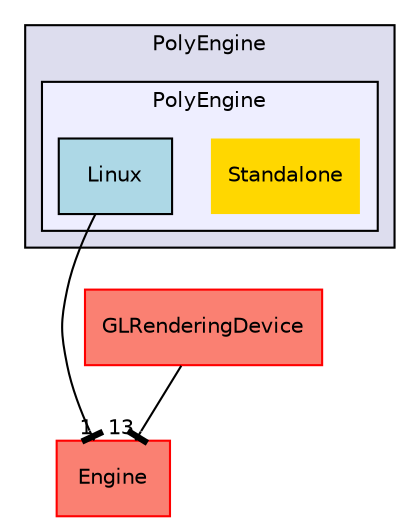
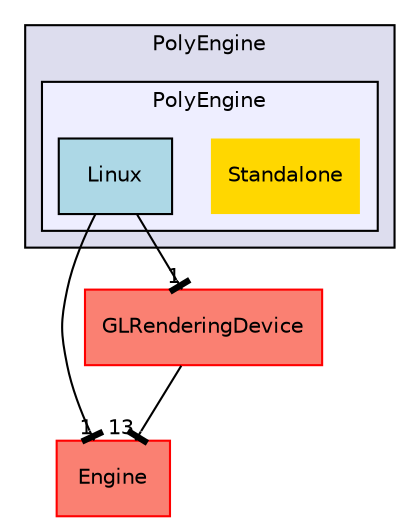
edge "Linux" -> "GLRenderingDevice": added
